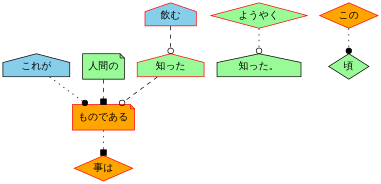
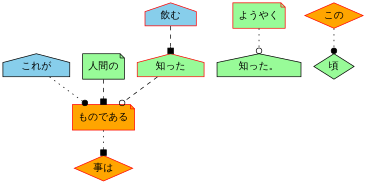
node "ようやく": shape diamond -> note
edge "飲む" -> "知った": arrowhead odot -> box
